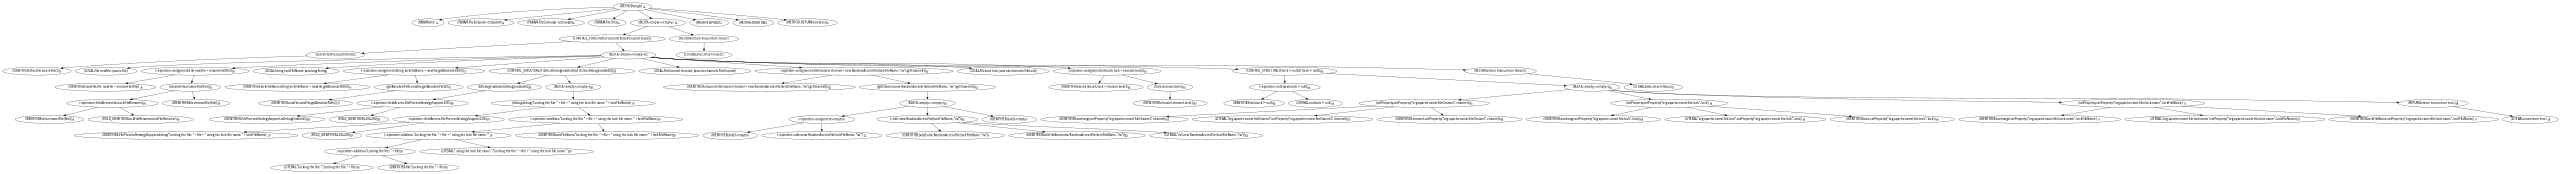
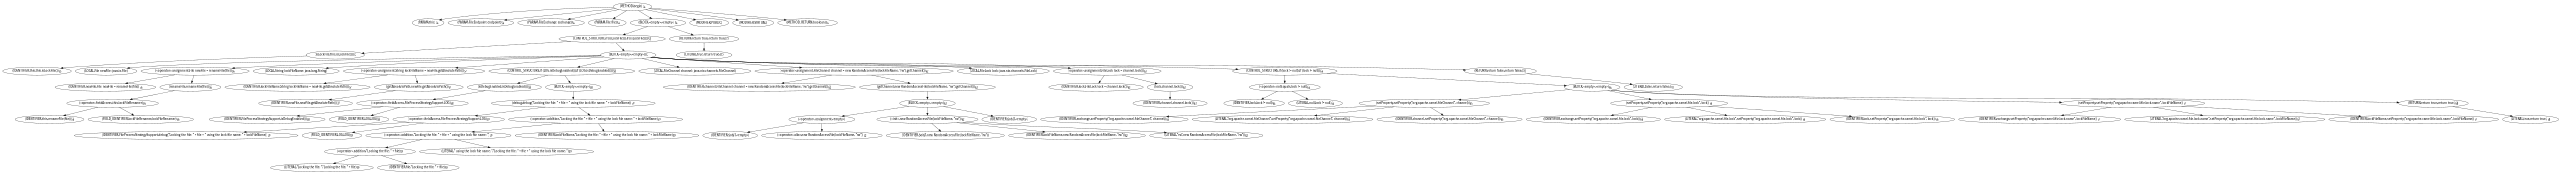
node "(IDENTIFIER,file,renameFile(file))": removed
